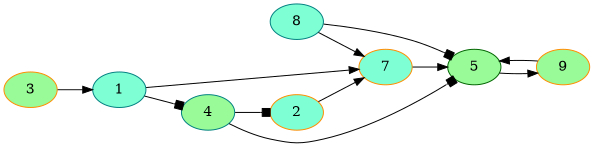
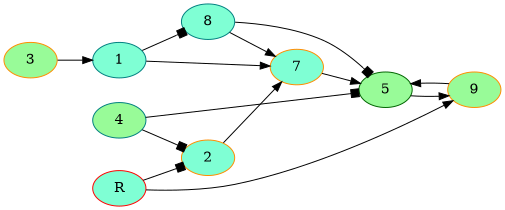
edge "1" -> "4": now "1" -> "8"
node "R": added
